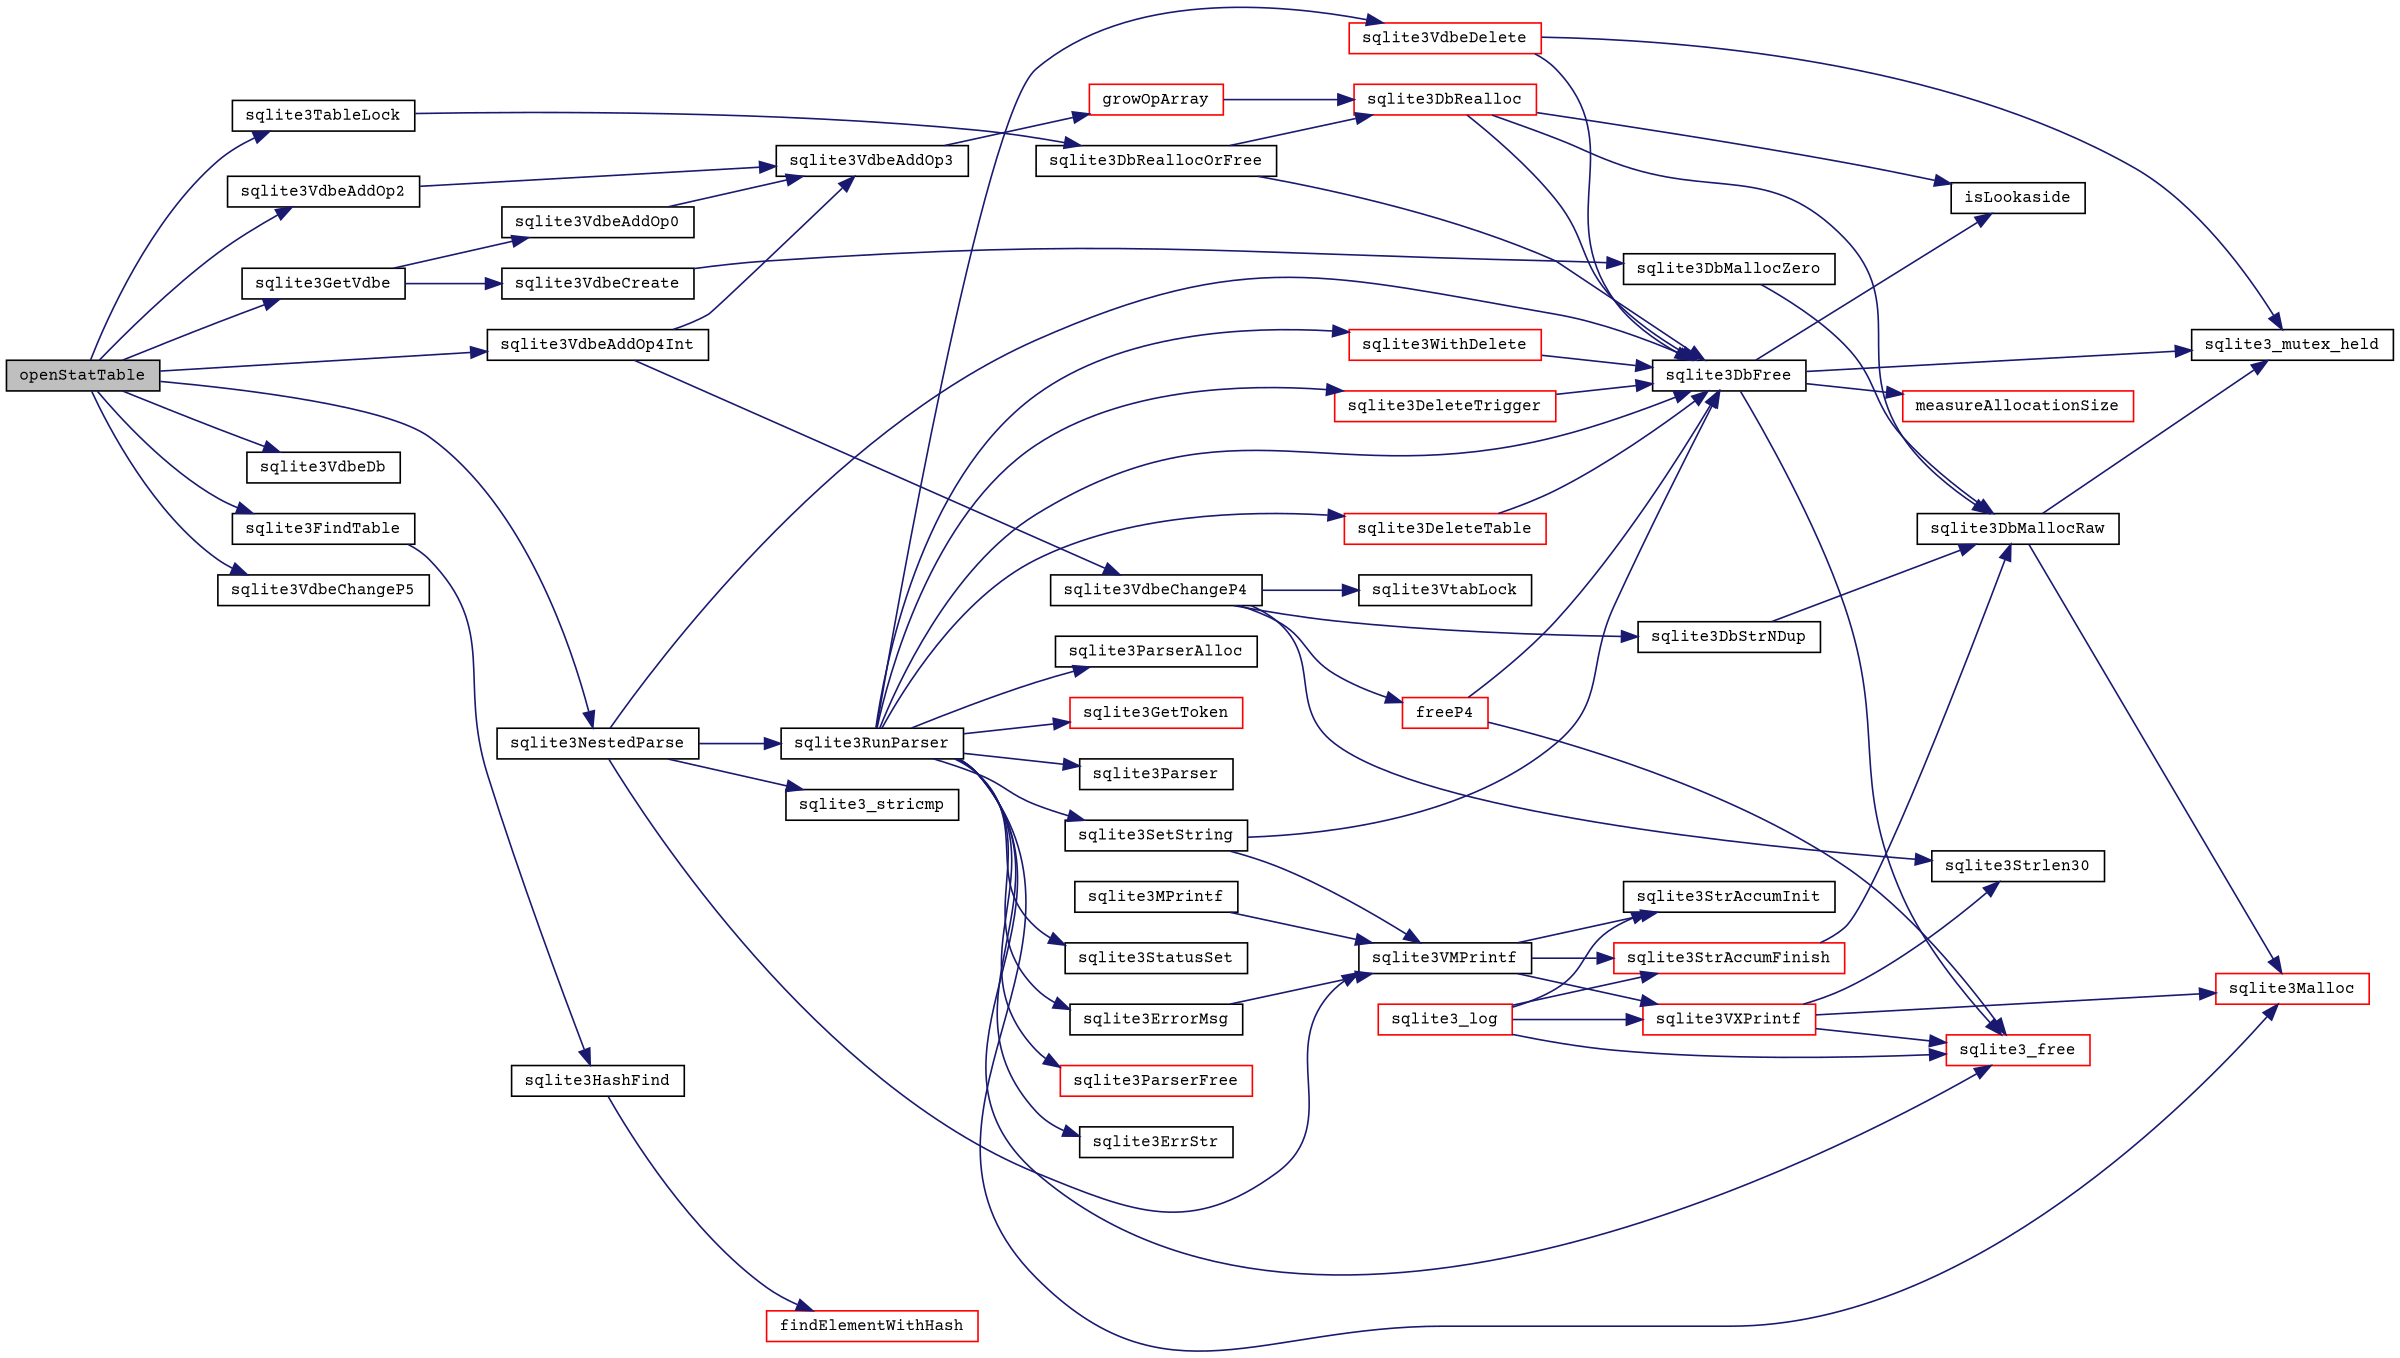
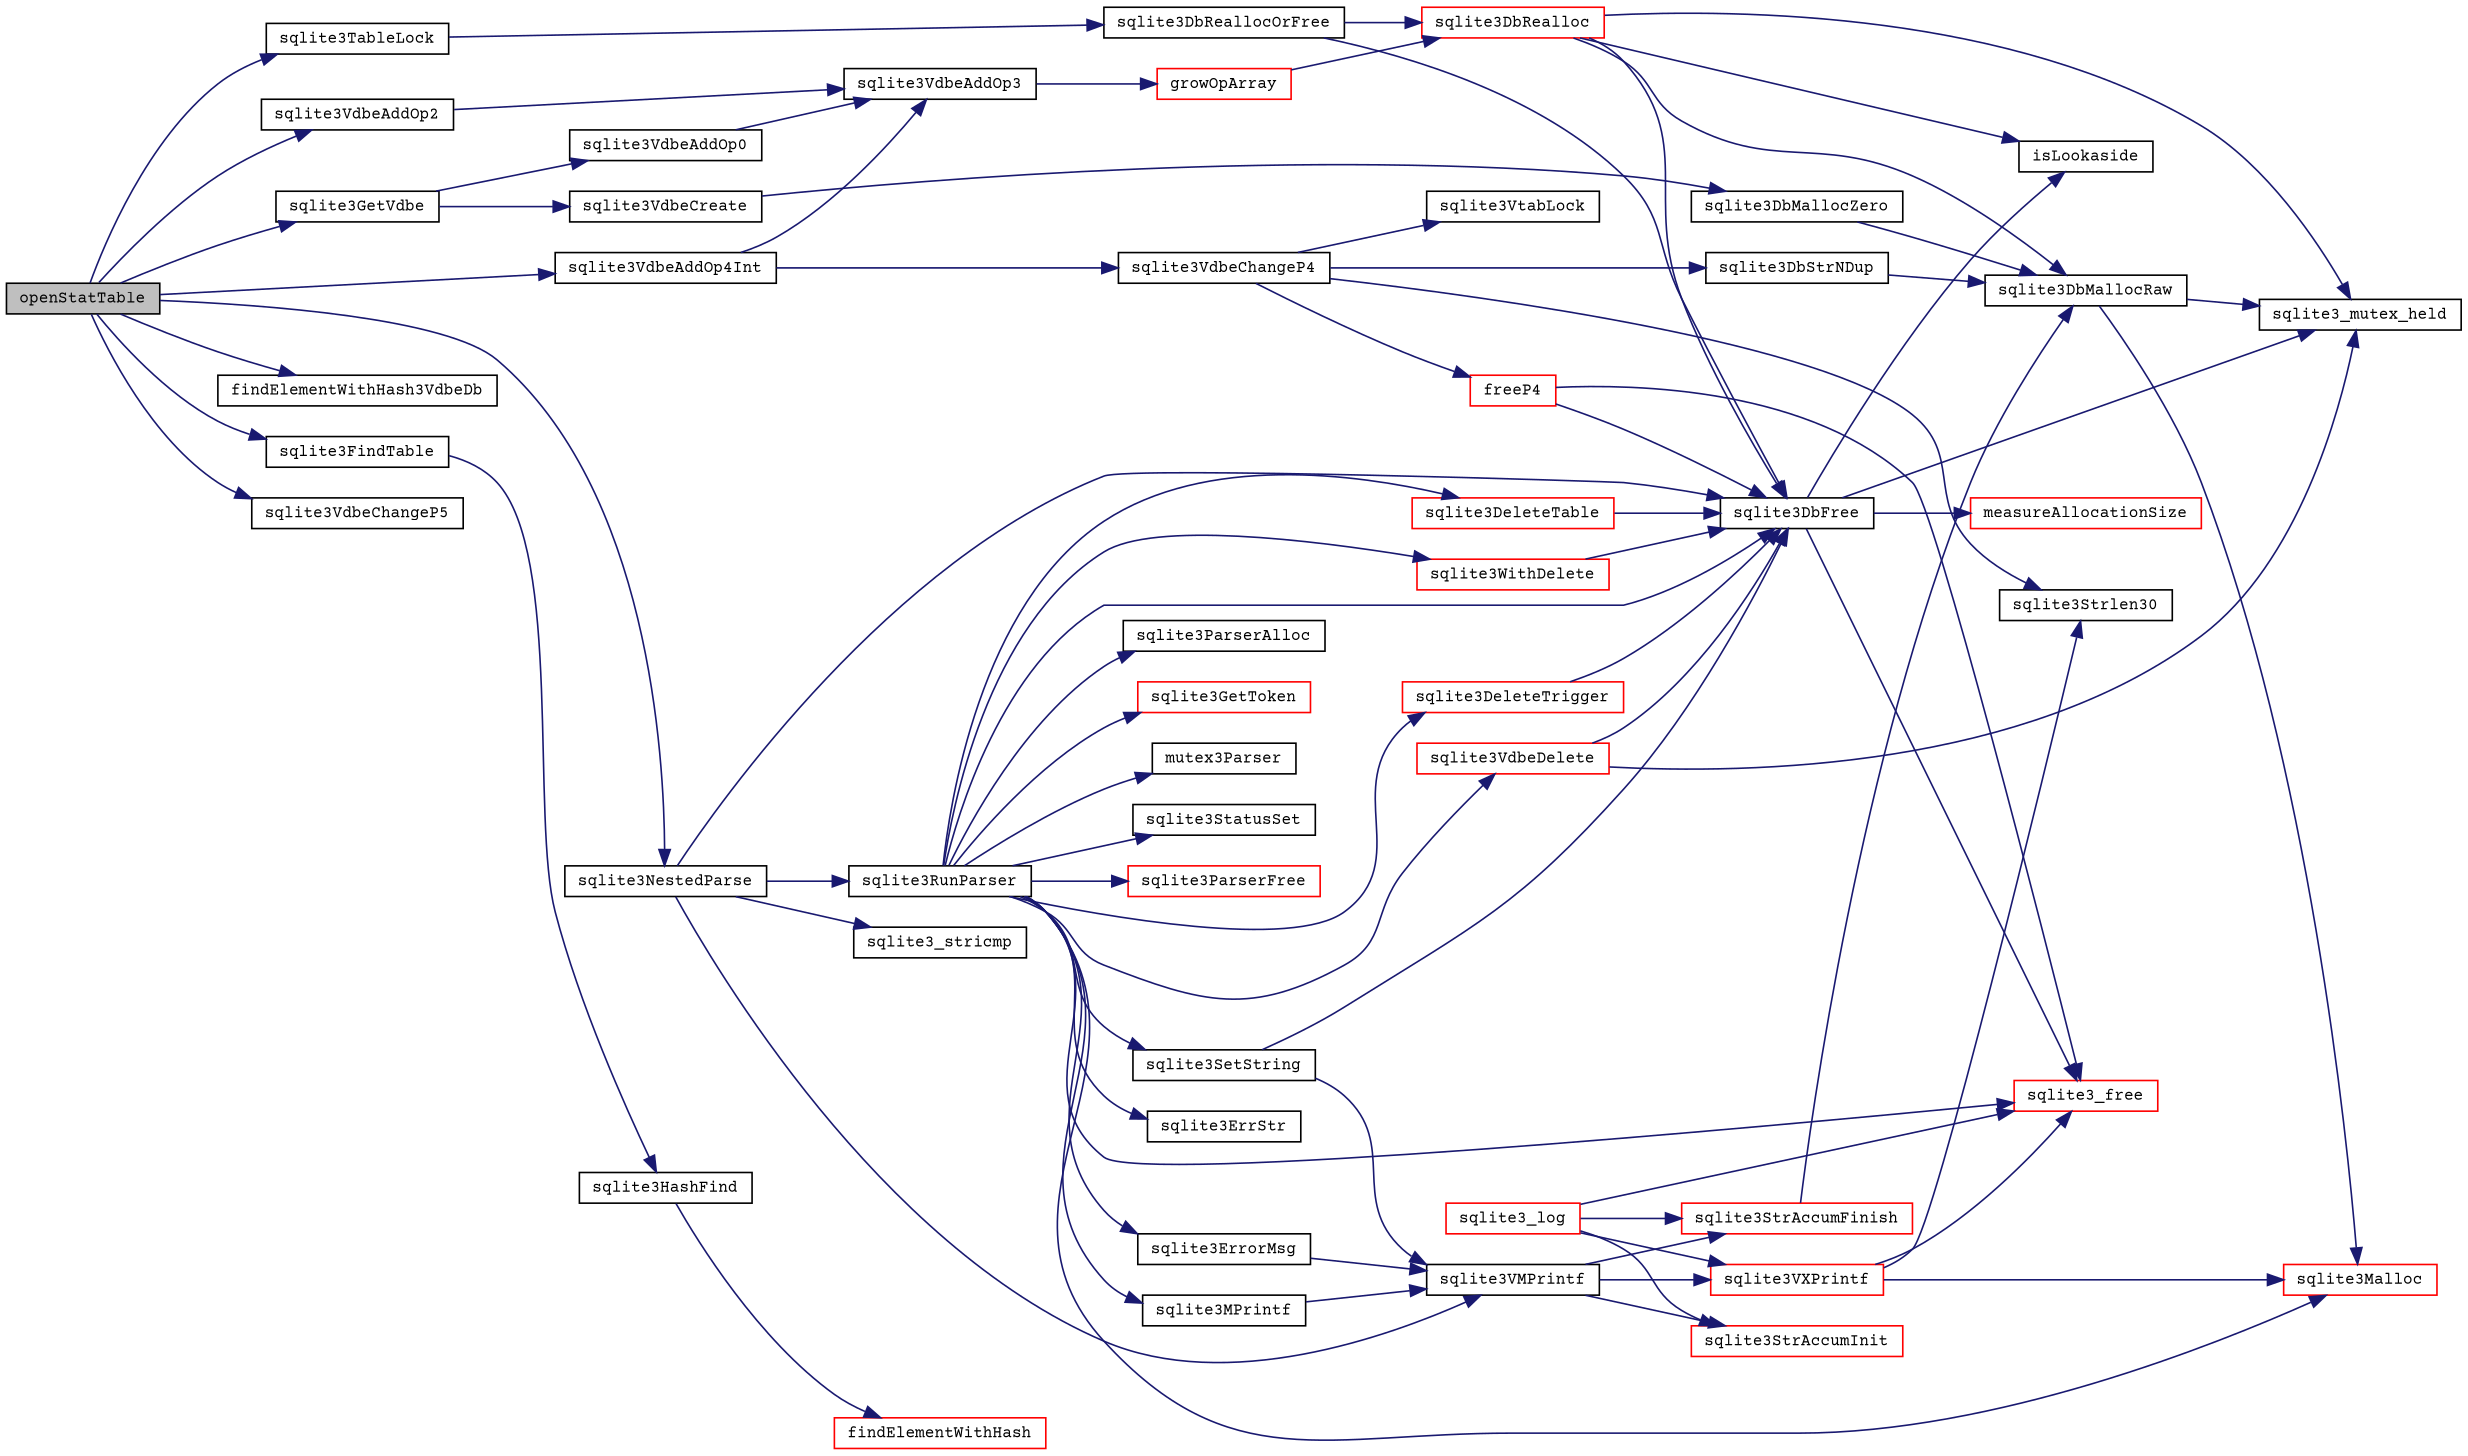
edge "sqlite3DbRealloc" -> "sqlite3_mutex_held": added
node "sqlite3VdbeDb": label "sqlite3VdbeDb" -> "findElementWithHash3VdbeDb"
node "sqlite3Parser": label "sqlite3Parser" -> "mutex3Parser"
node "sqlite3StrAccumInit": color black -> red
edge "sqlite3RunParser" -> "sqlite3MPrintf": added
